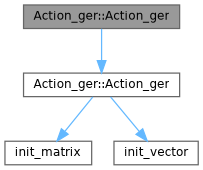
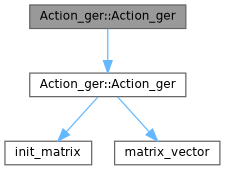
node "init_vector": label "init_vector" -> "matrix_vector"
